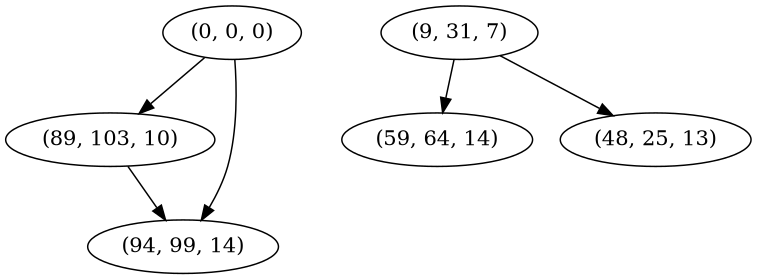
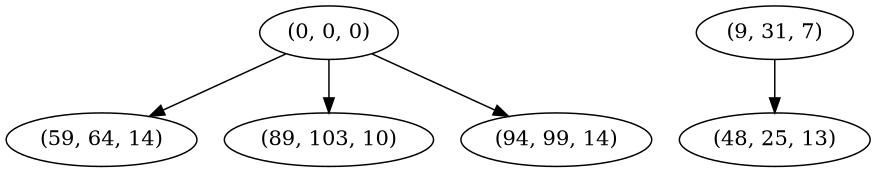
edge "(9, 31, 7)" -> "(59, 64, 14)": now "(0, 0, 0)" -> "(59, 64, 14)"
edge "(89, 103, 10)" -> "(94, 99, 14)": removed
